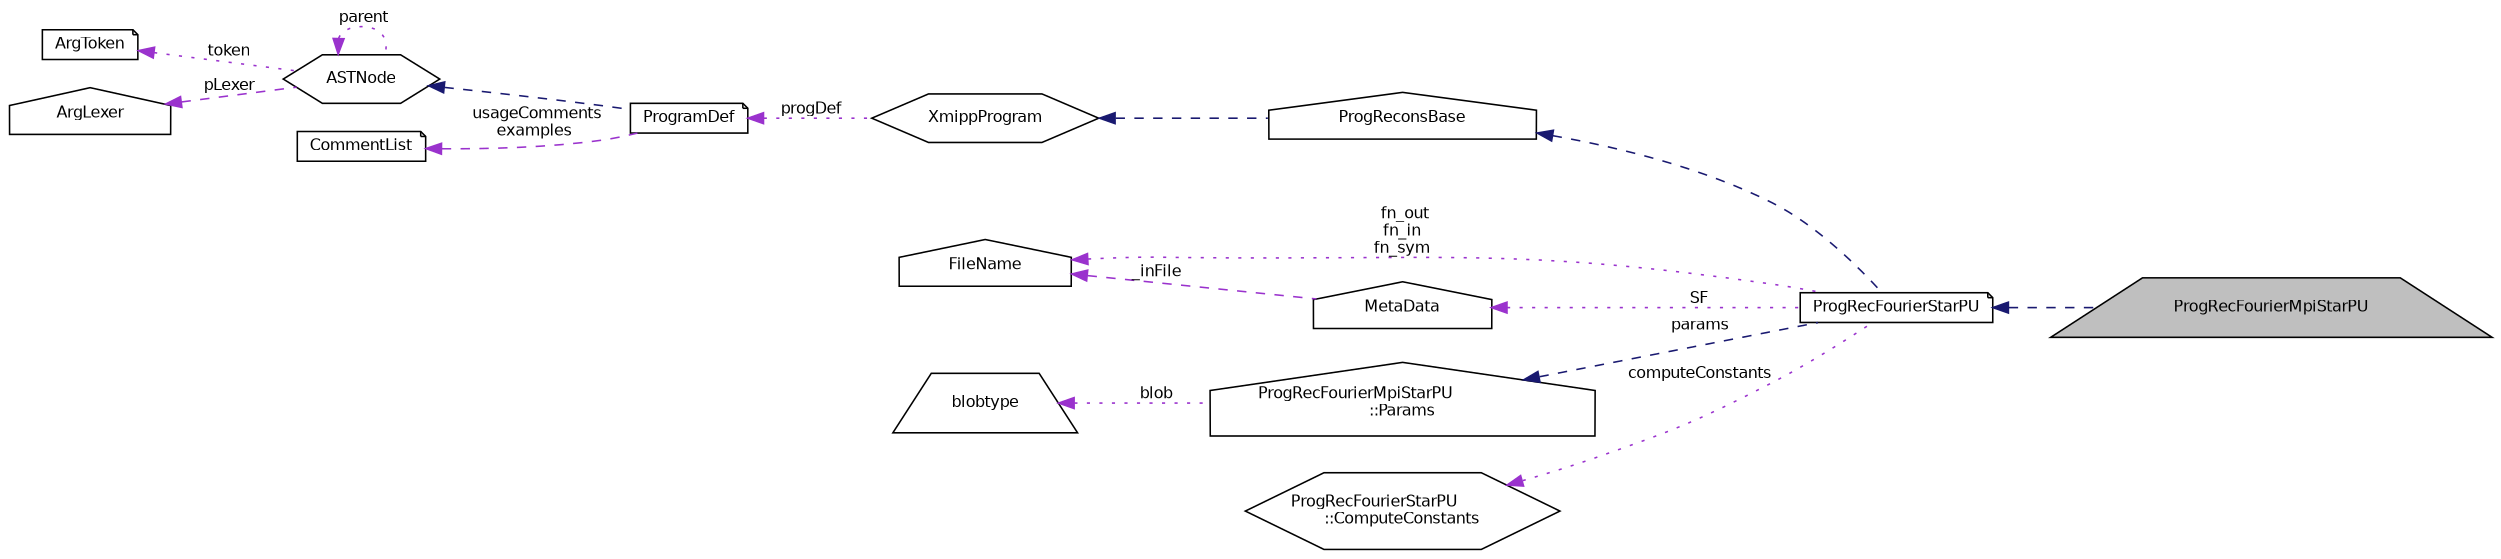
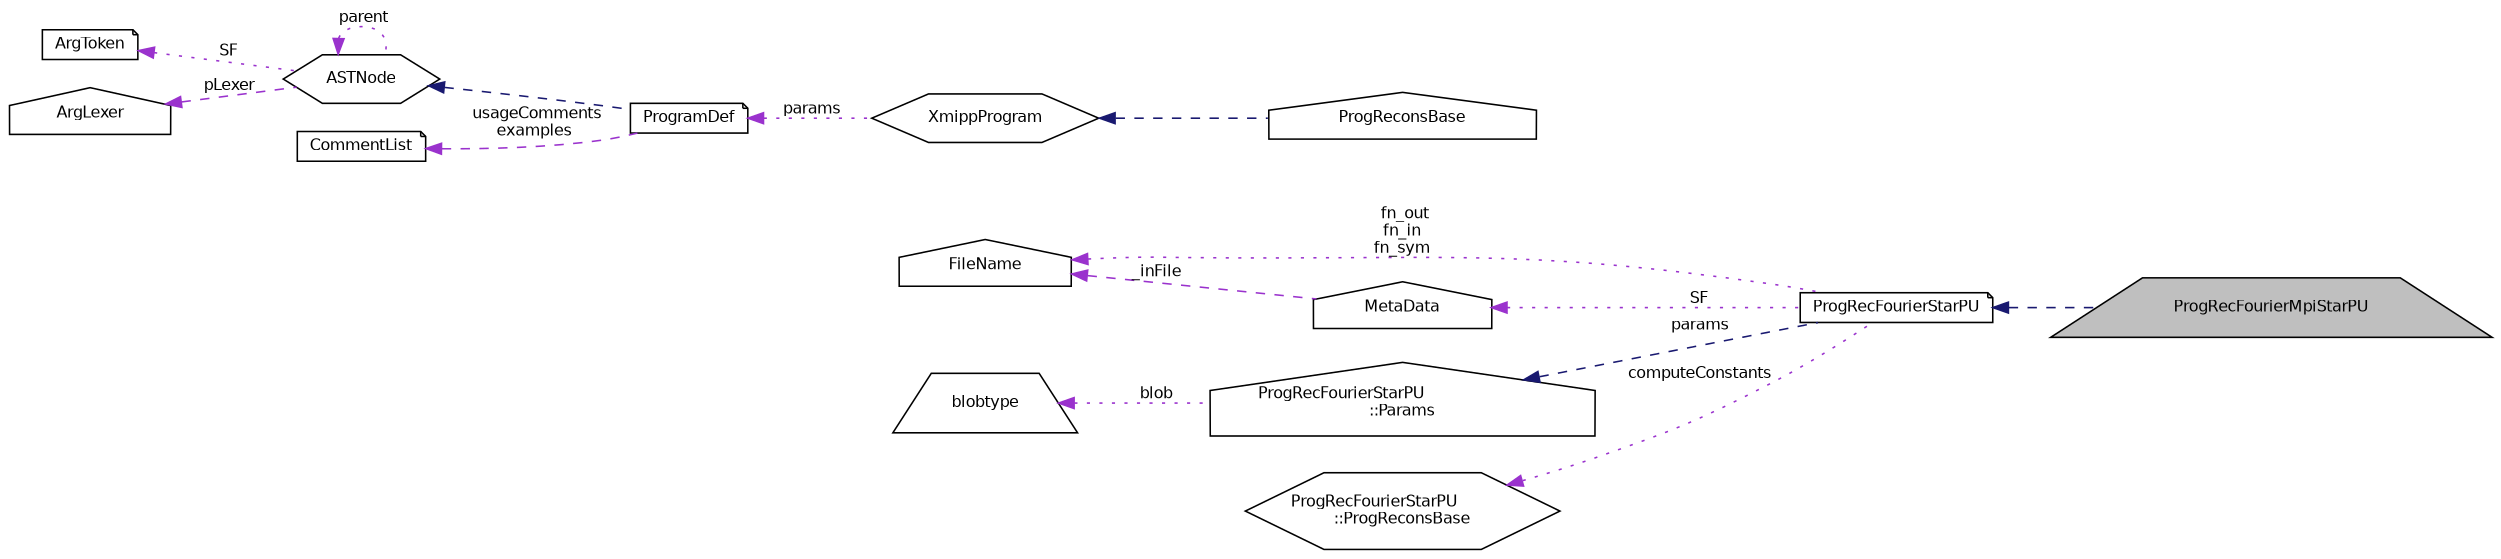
edge "ASTNode" -> "ArgToken": label " token" -> " SF"
edge "XmippProgram" -> "ProgramDef": label " progDef" -> " params"
edge "ProgRecFourierStarPU" -> "ProgReconsBase": removed
node "ProgRecFourierMpiStarPU ::Params": label "ProgRecFourierMpiStarPU ::Params" -> "ProgRecFourierStarPU ::Params"
node "ProgRecFourierStarPU ::ComputeConstants": label "ProgRecFourierStarPU ::ComputeConstants" -> "ProgRecFourierStarPU ::ProgReconsBase"
